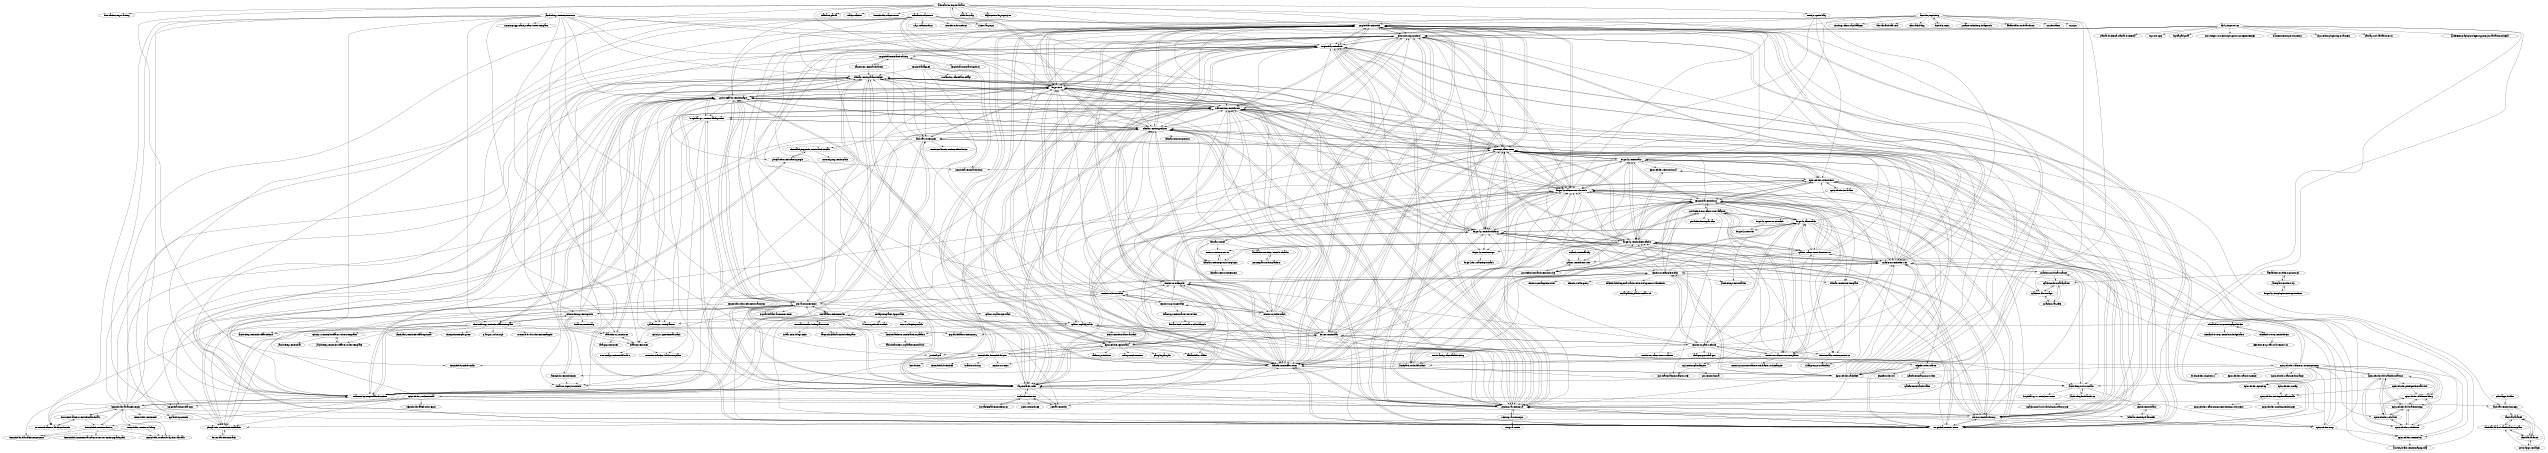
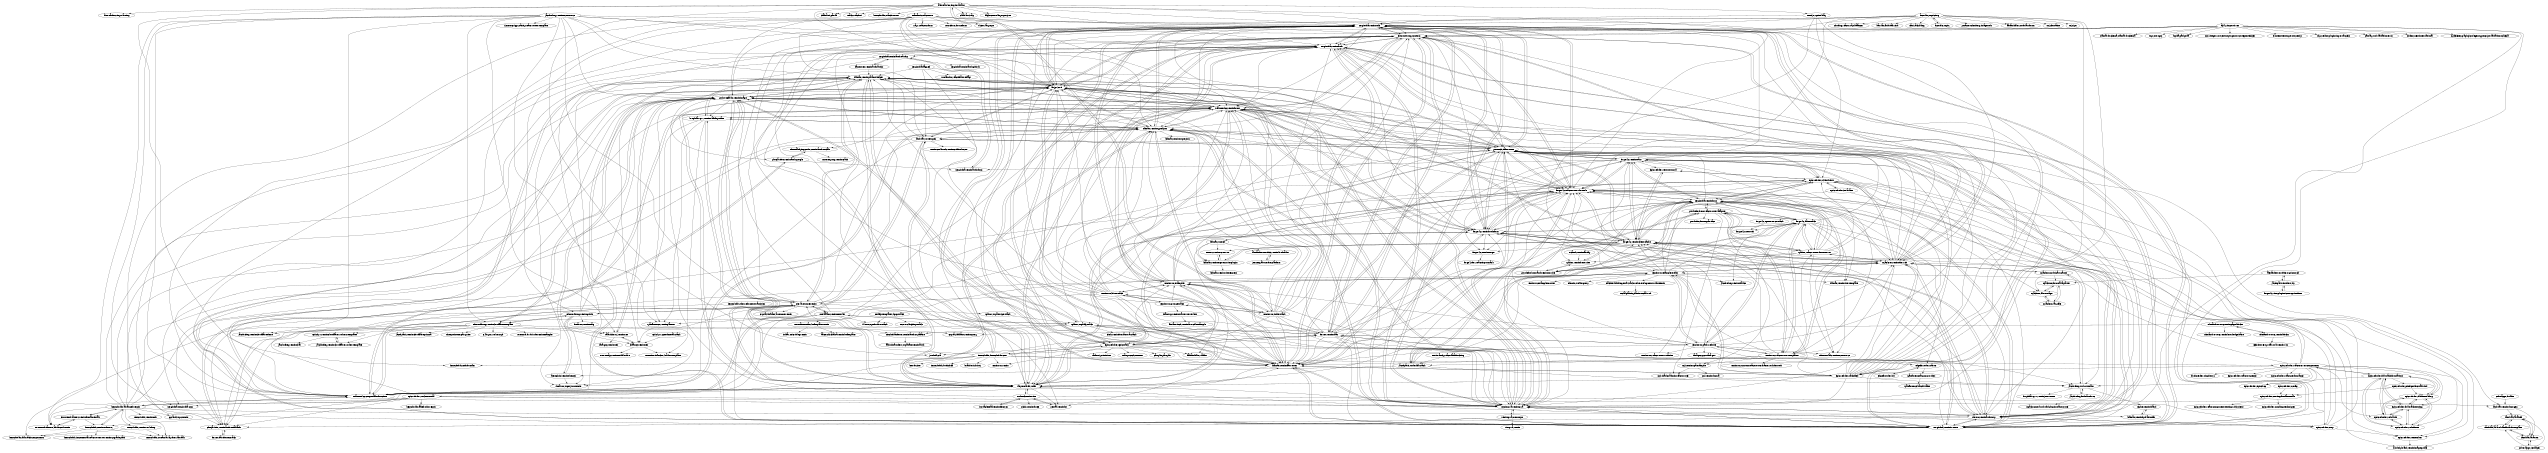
node "QuiiBz/next-international": added
edge "seasonedcc/remix-forms" -> "sergiodxa/remix-utils": now "smeijer/spin-delay" -> "sergiodxa/remix-utils"
node "remix-run/custom-react-router-framework-example": label "remix-run/custom-react-router-framework-example" -> "remix-run/custom-react-router-framework-devtools"
node "ShafSpecs/journal-stack": removed
edge "remix-run/blues-stack" -> "sergiodxa/remix-i18next": removed
